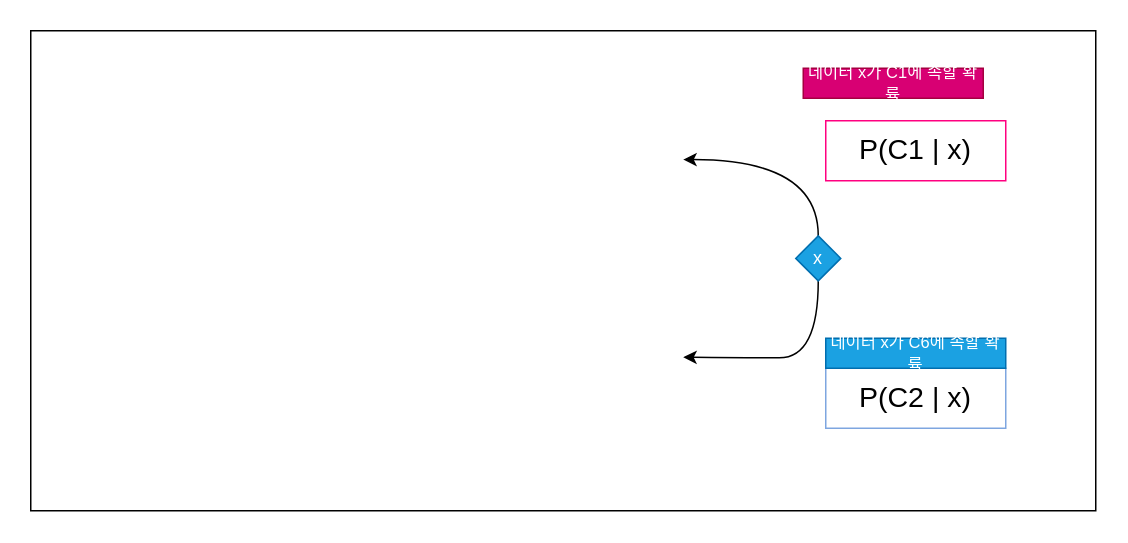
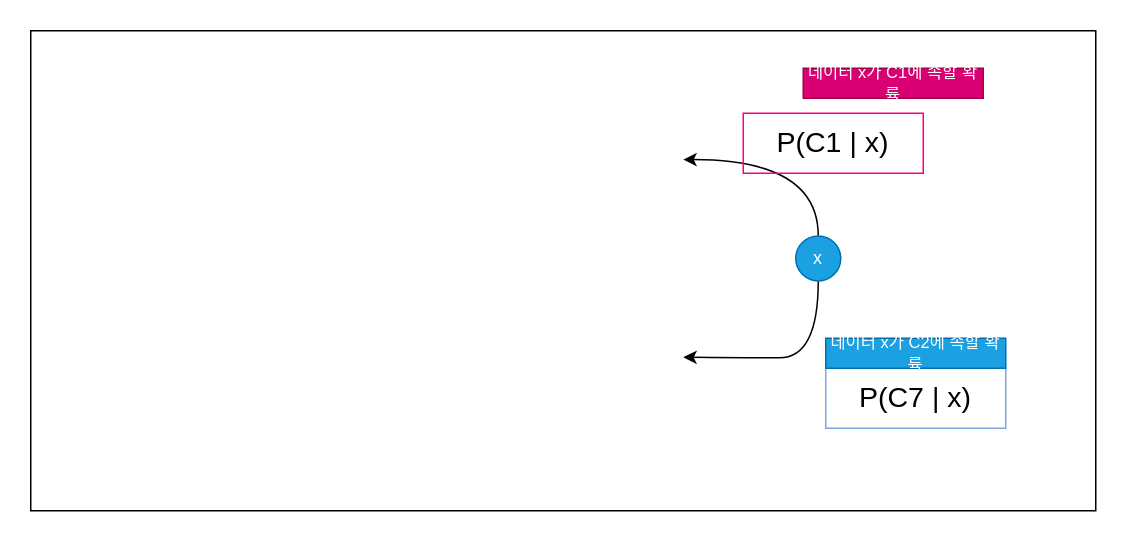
node "P(C1 | x)": moved (916, 151) -> (833, 143)
node "x": shape diamond -> ellipse
node "데이터 x가 C6에 속할 확률": label "데이터 x가 C6에 속할 확률" -> "데이터 x가 C2에 속할 확률"
node "P(C2 | x)": label "P(C2 | x)" -> "P(C7 | x)"
